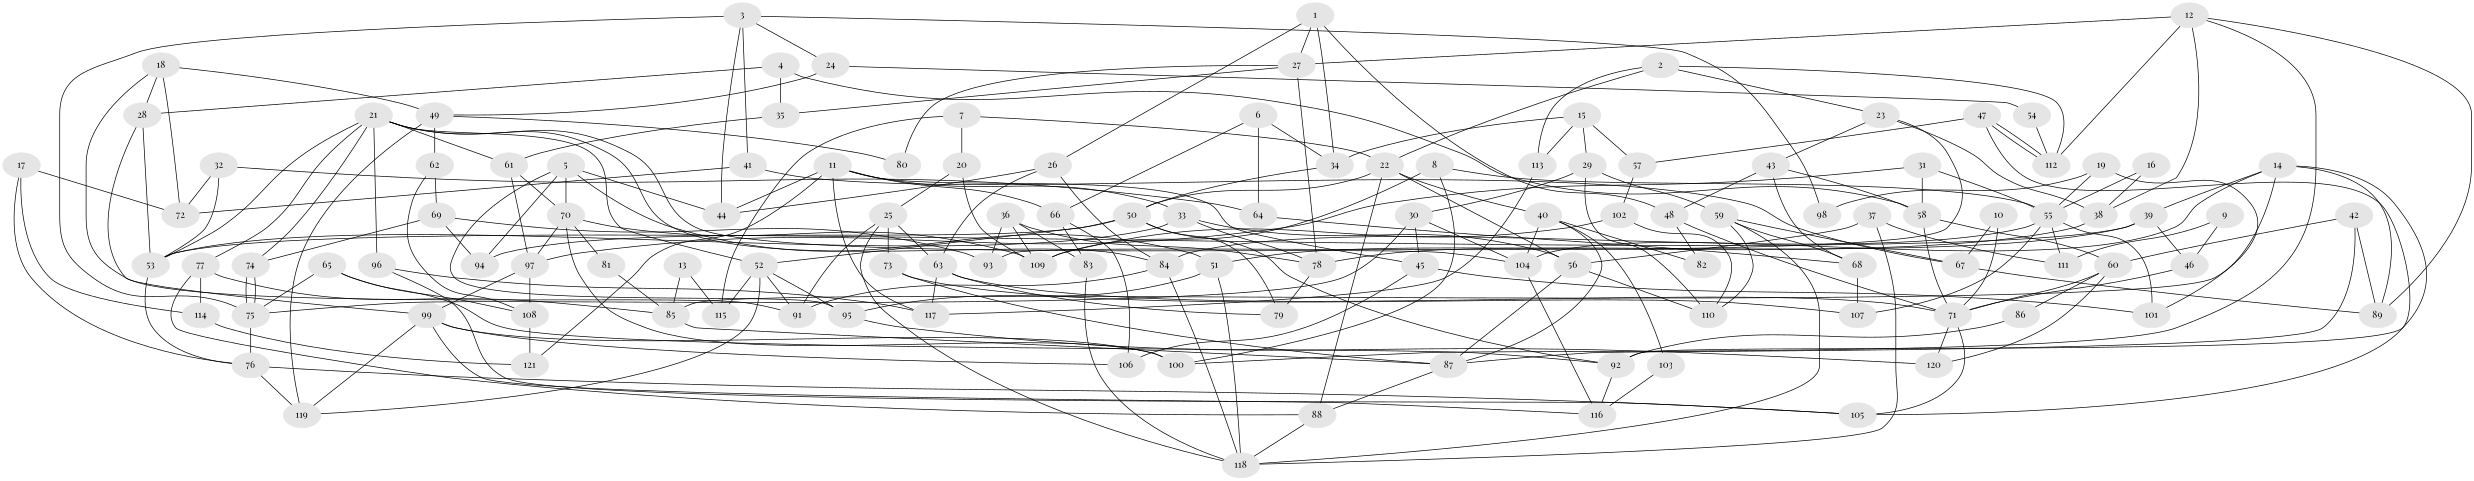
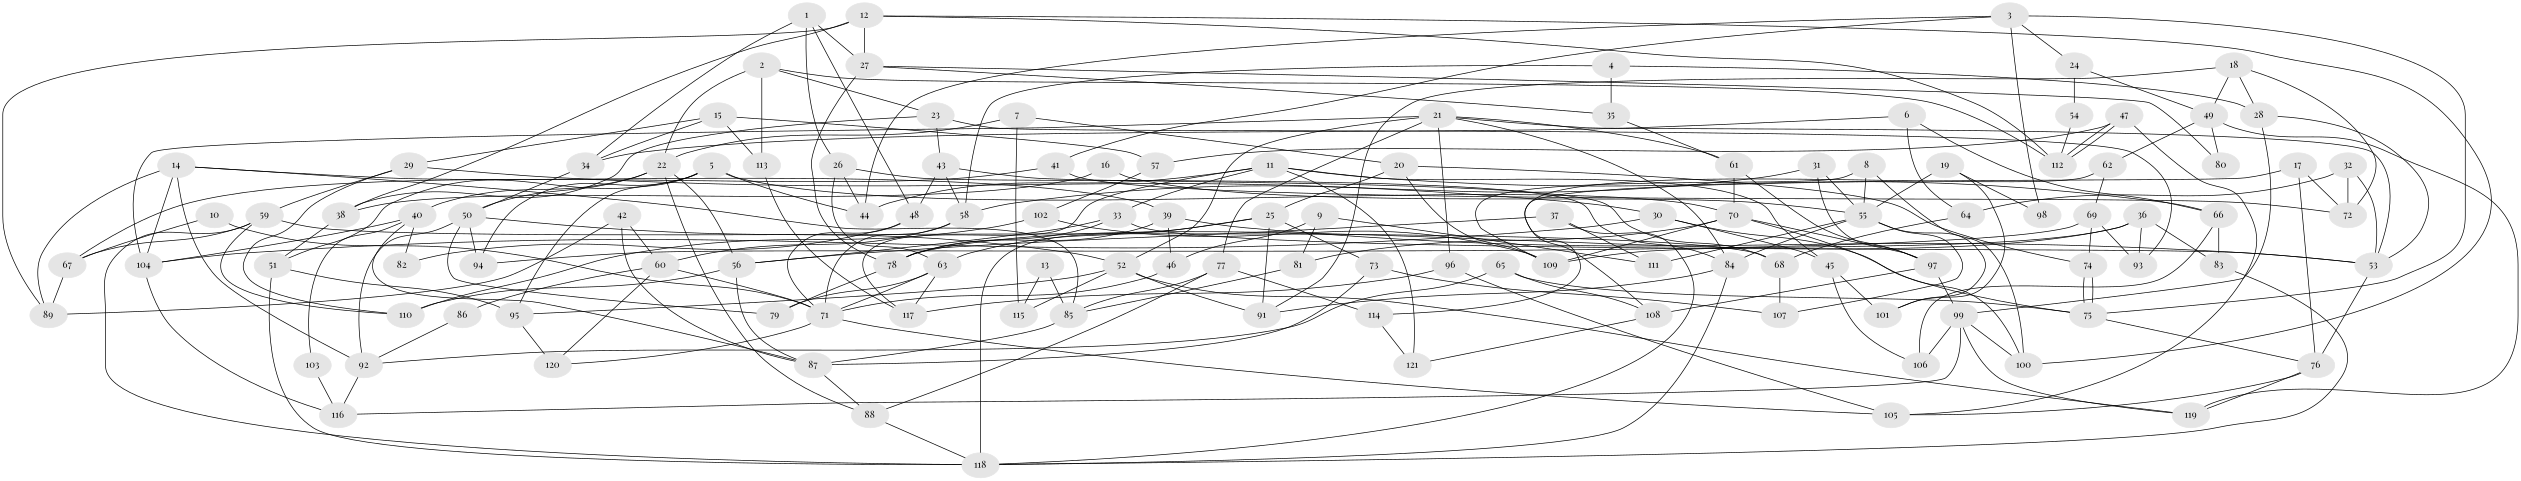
edge "21" -- "74": now "20" -- "74"
edge "9" -- "81": added
